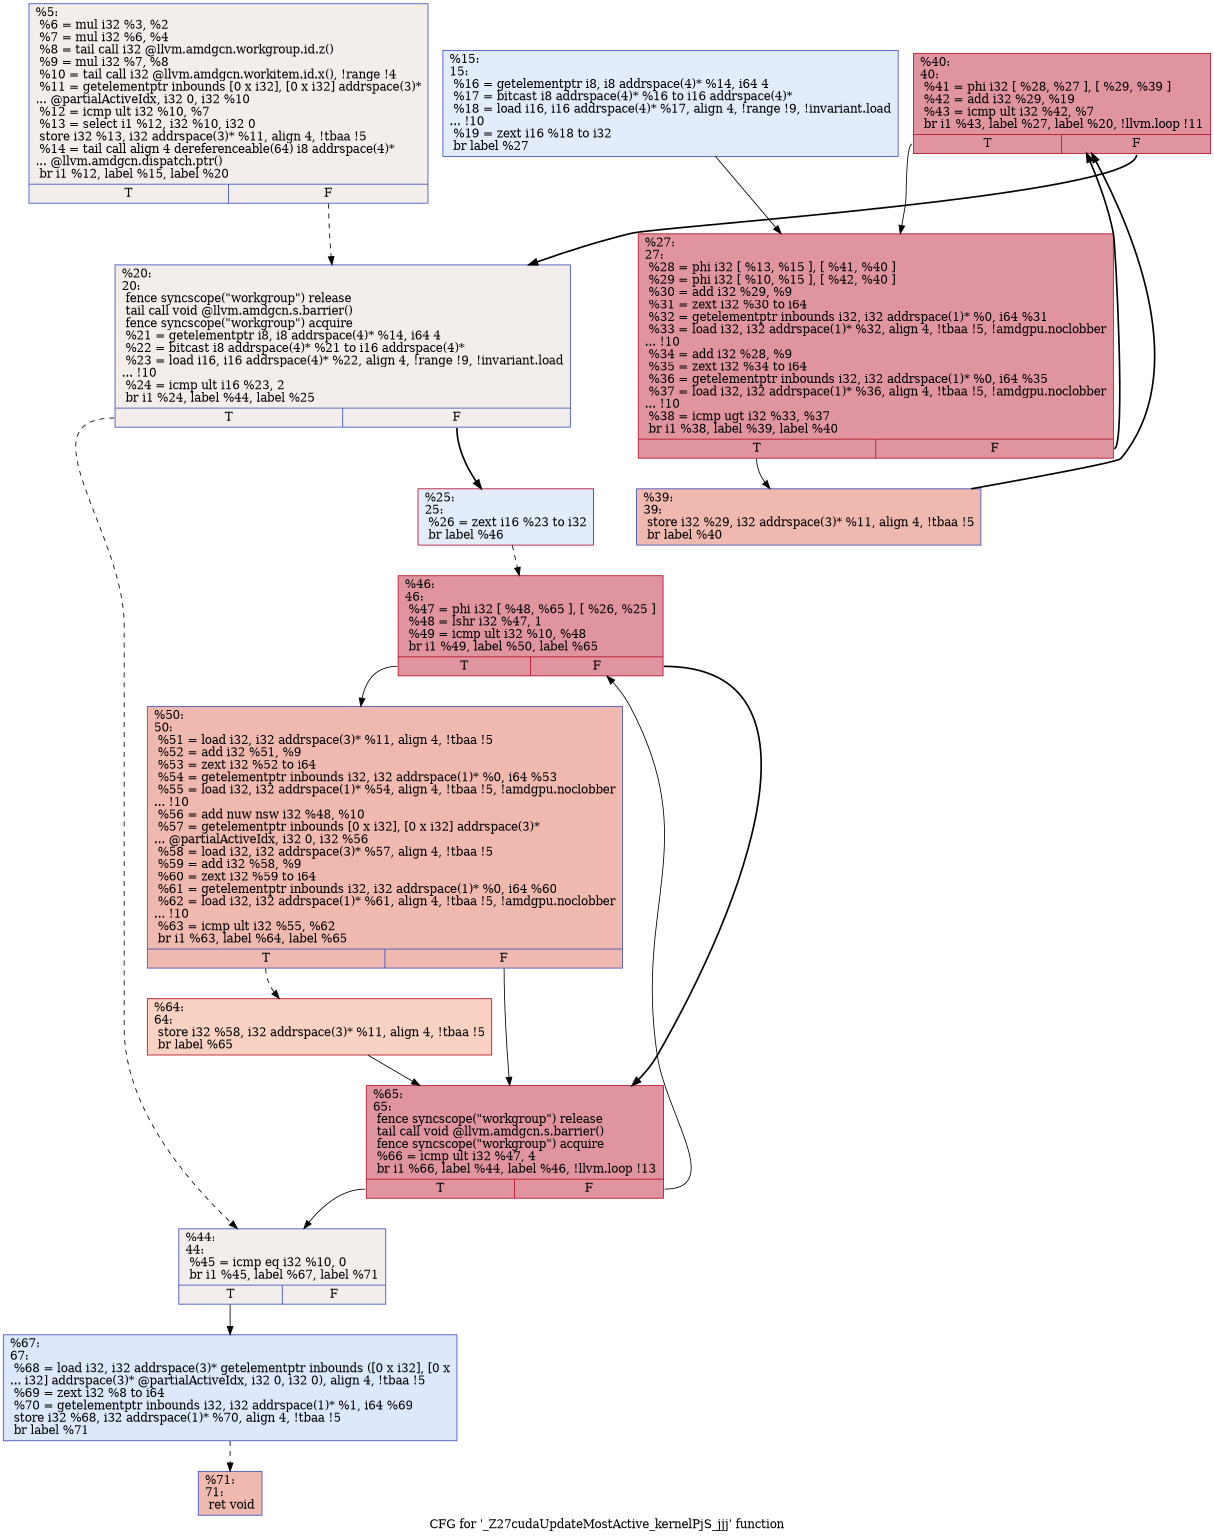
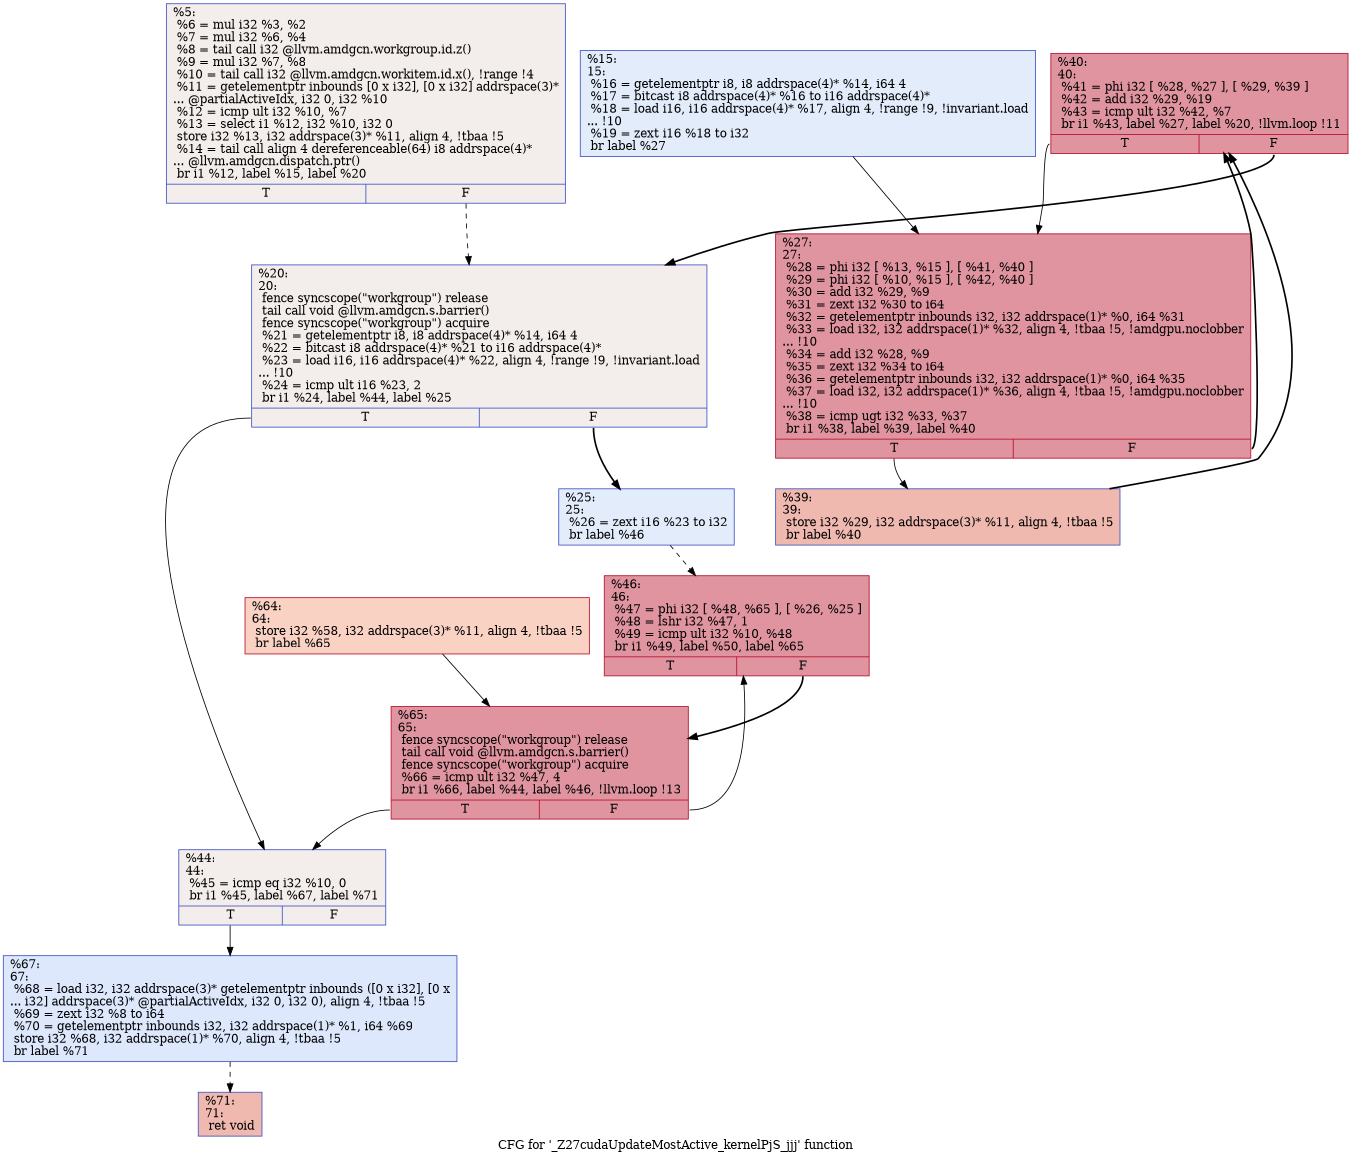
node "%25:": color #b70d28ff -> #3d50c3ff
edge "%20:" -> "%44:": style dashed -> solid
node "%50:": removed
